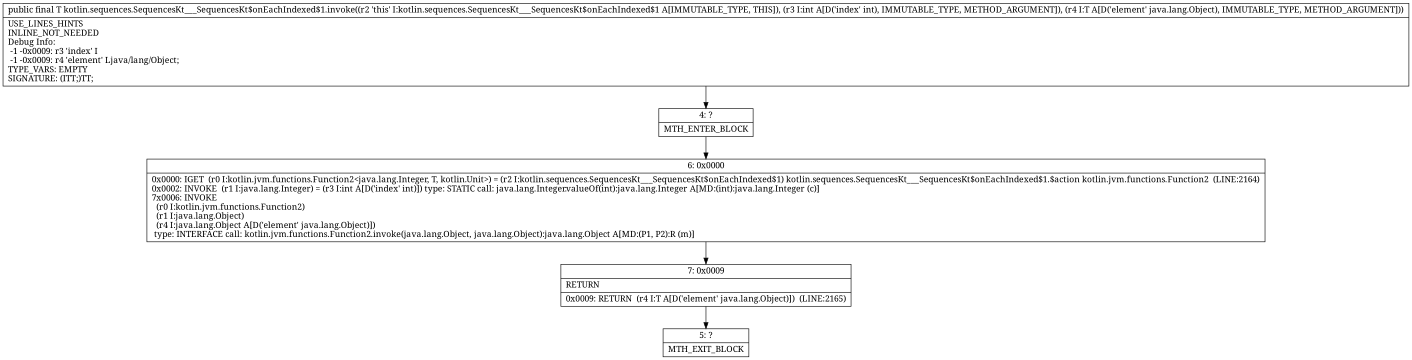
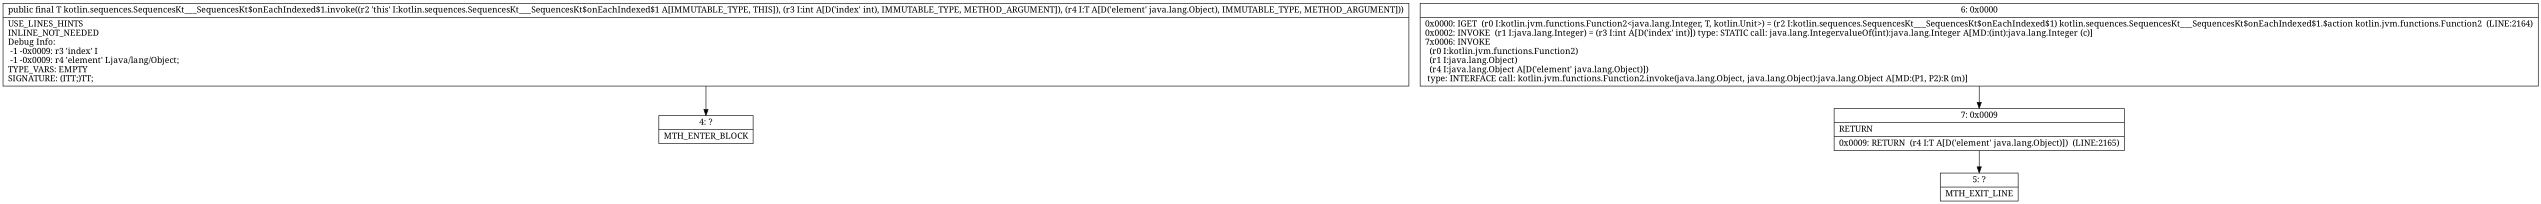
edge "4: ?" -> "6: 0x0000": removed
node "5: ?": text "MTH_EXIT_BLOCK" -> "MTH_EXIT_LINE"
